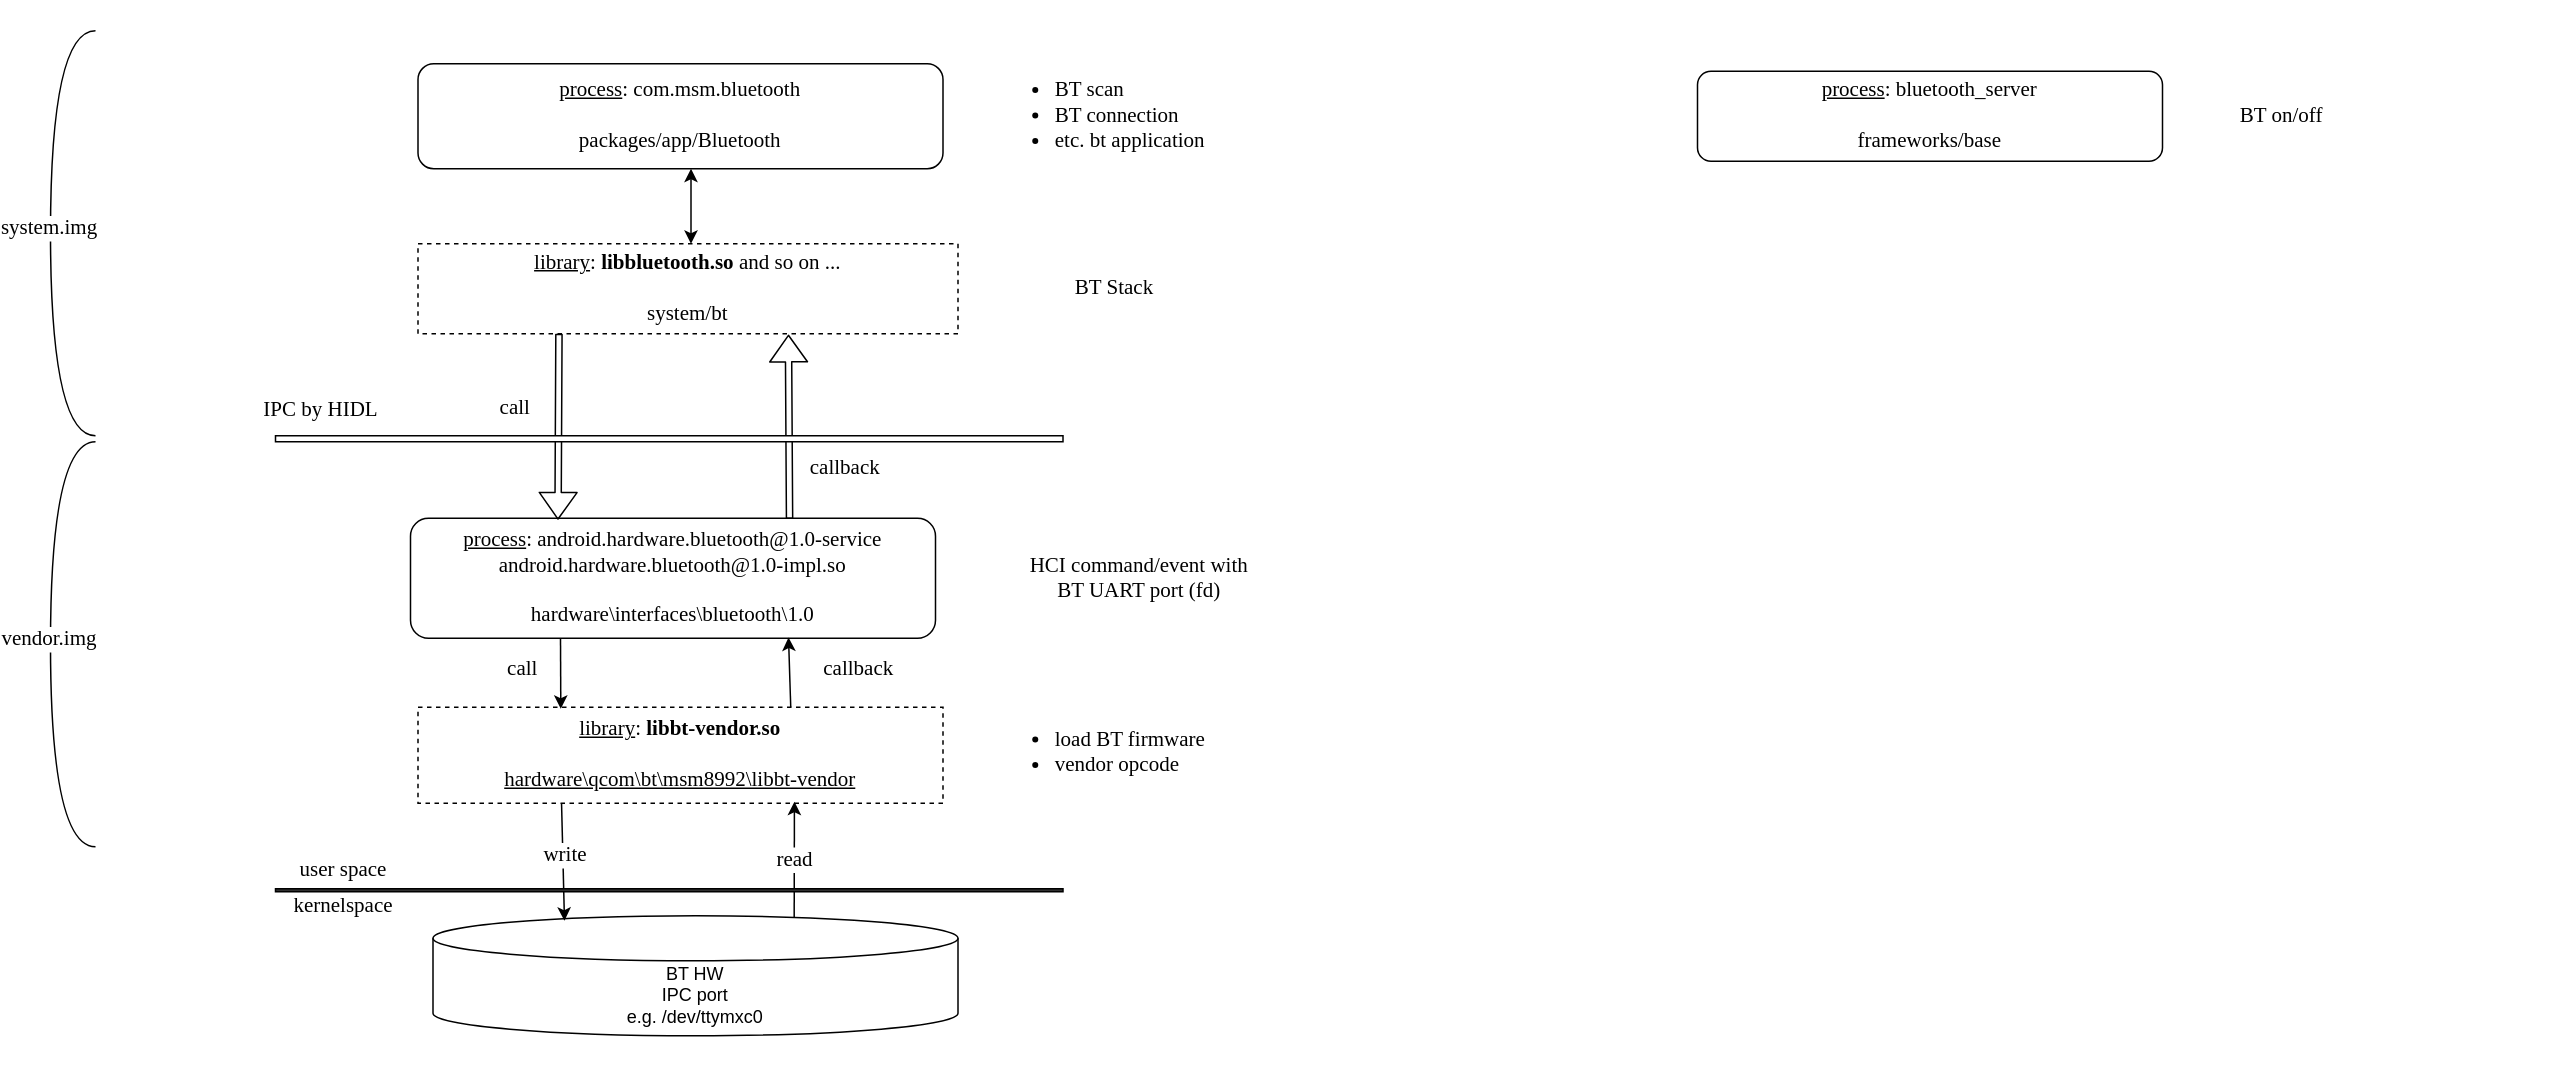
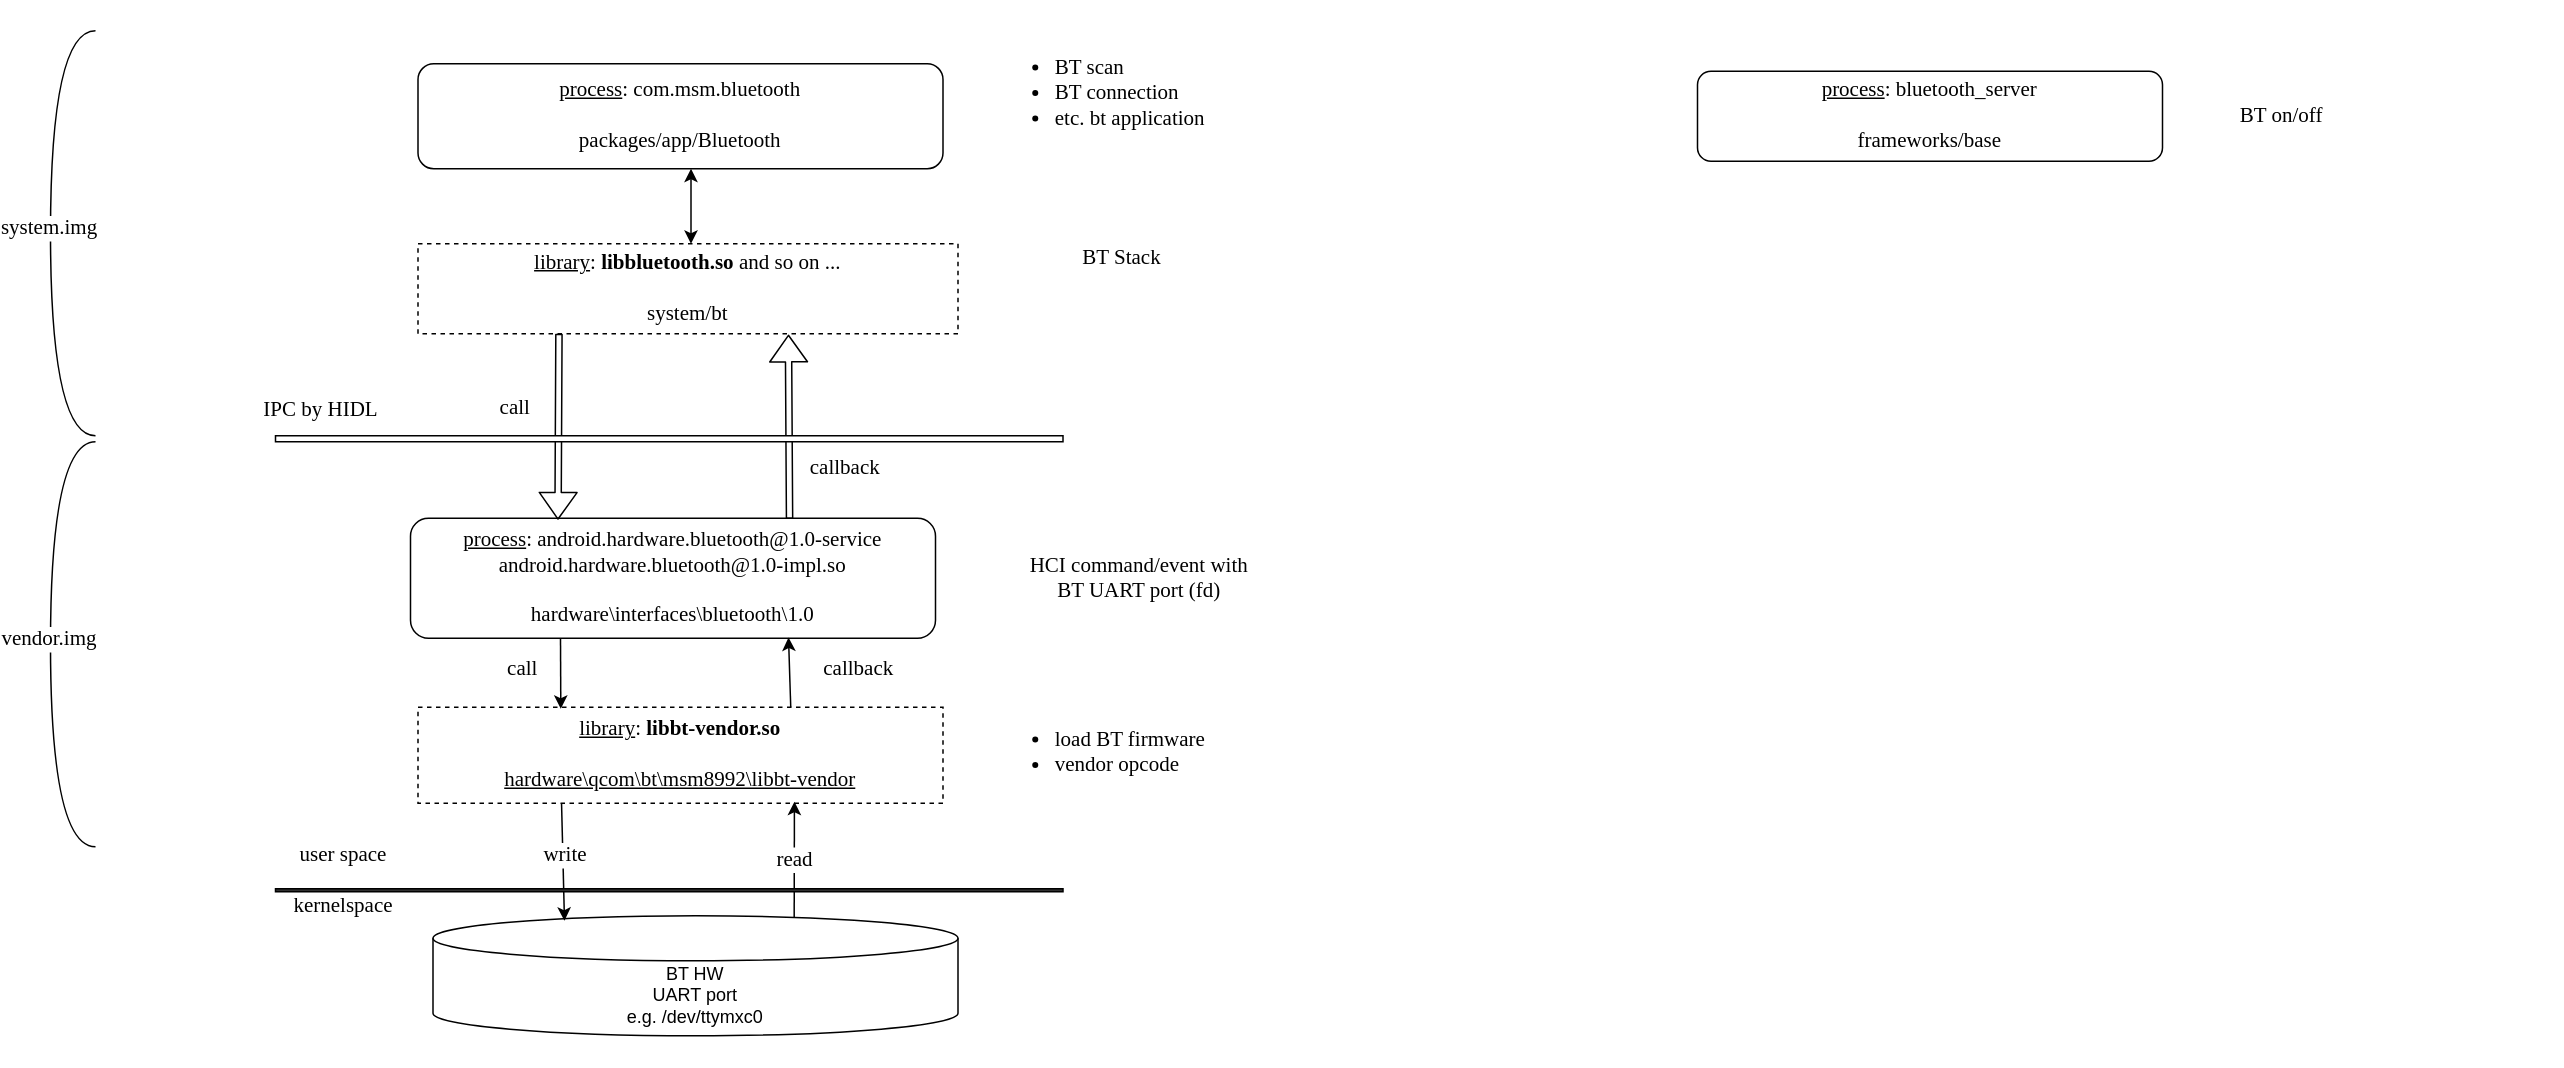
node "BT scan BT connection etc. bt application": moved (1139, 116) -> (1139, 94)
node "BT Stack": moved (1115, 289) -> (1122, 259)
node "user space": moved (344, 871) -> (344, 856)
node "BT HW IPC port e.g. /dev/ttymxc0": label "BT HW IPC port e.g. /dev/ttymxc0" -> "BT HW UART port e.g. /dev/ttymxc0"
